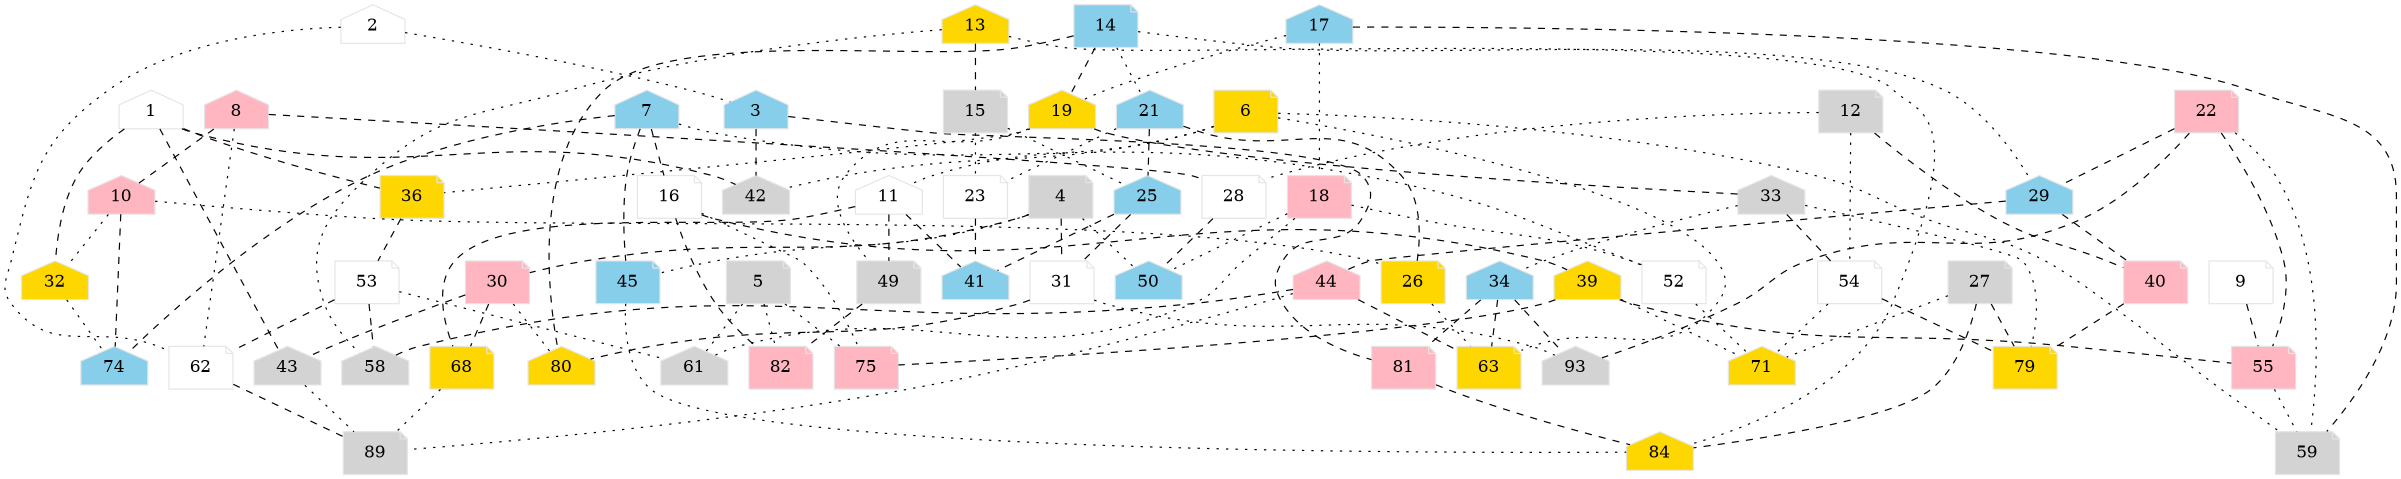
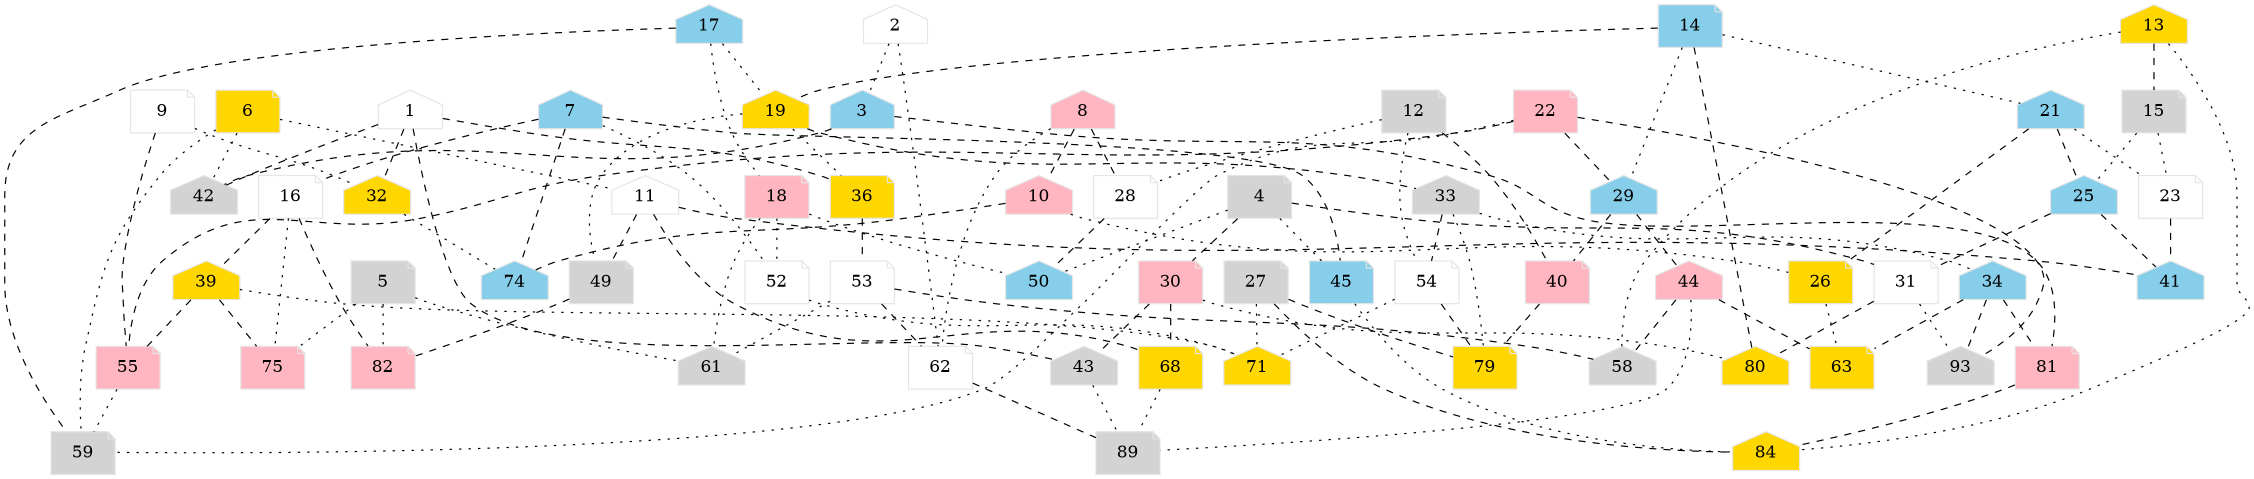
edge "6" -- "63": removed
edge "10" -- "32": now "9" -- "32"
